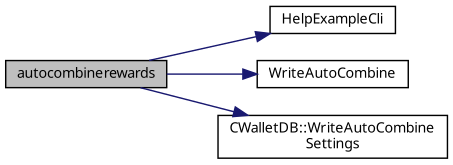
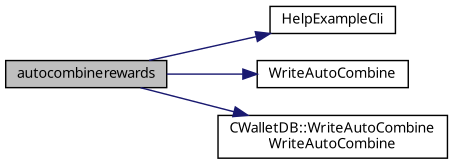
node "CWalletDB::WriteAutoCombine Settings": label "CWalletDB::WriteAutoCombine Settings" -> "CWalletDB::WriteAutoCombine WriteAutoCombine"
